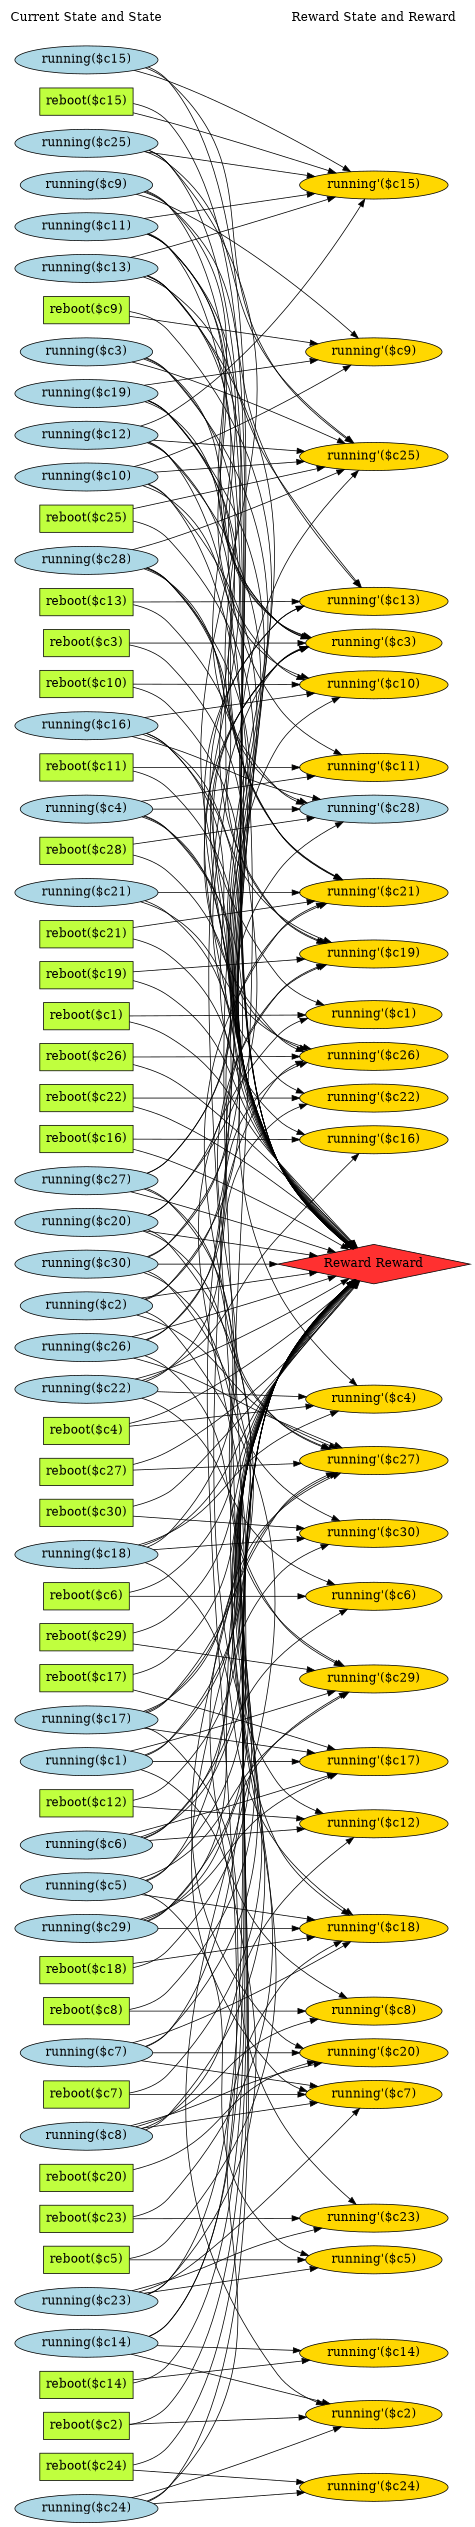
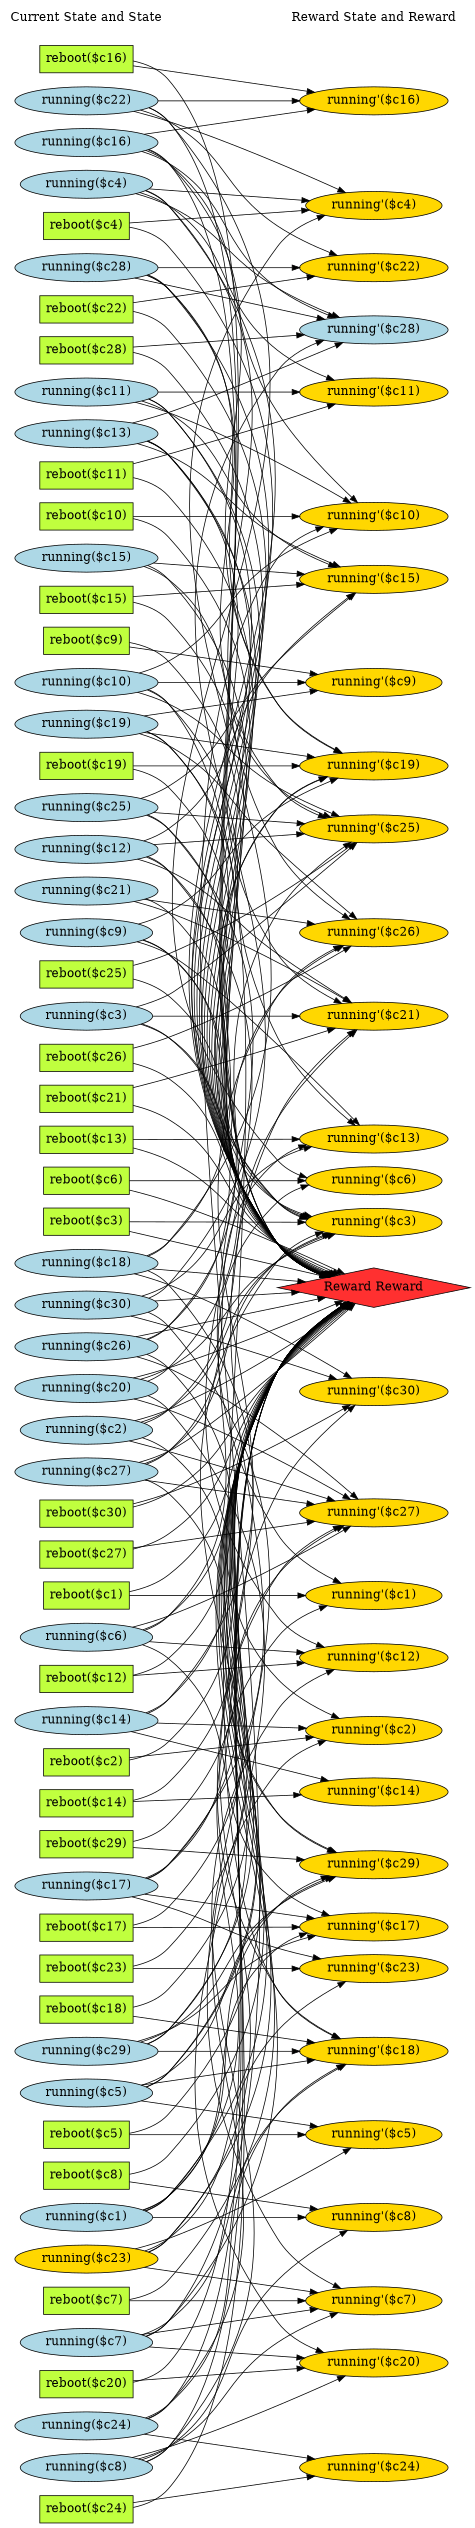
edge "running($c9)" -> "running'($c9)": now "running($c9)" -> "running'($c19)"
edge "reboot($c20)" -> "Reward Reward": added
node "running($c23)": fillcolor lightblue -> gold1
